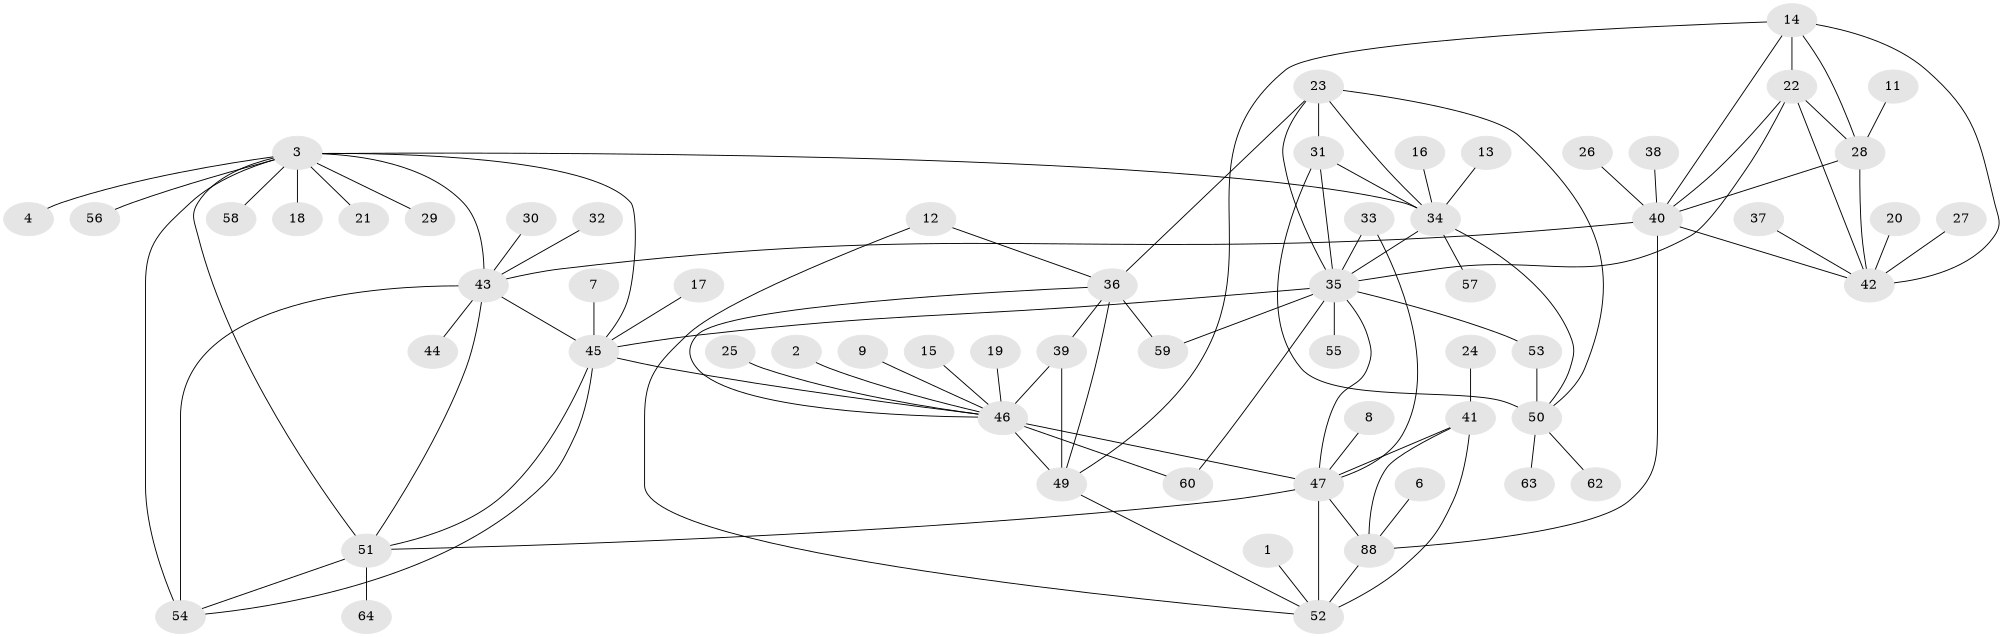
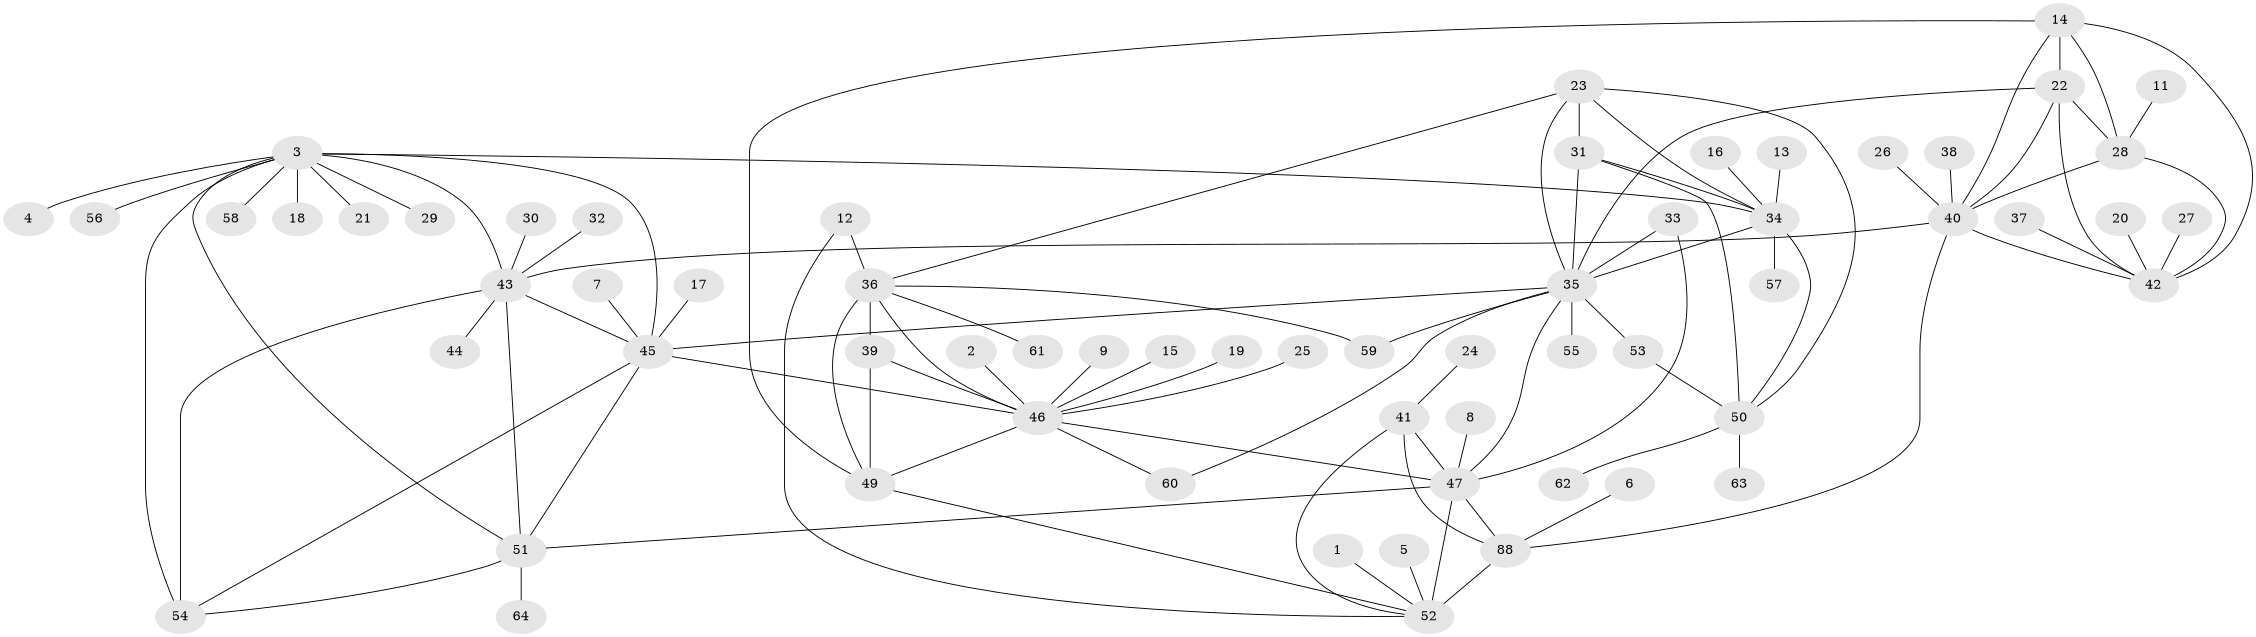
node "61": added
node "5": added
